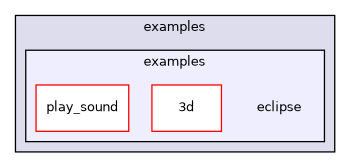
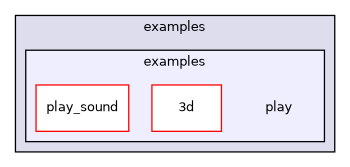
node "eclipse": label "eclipse" -> "play"
